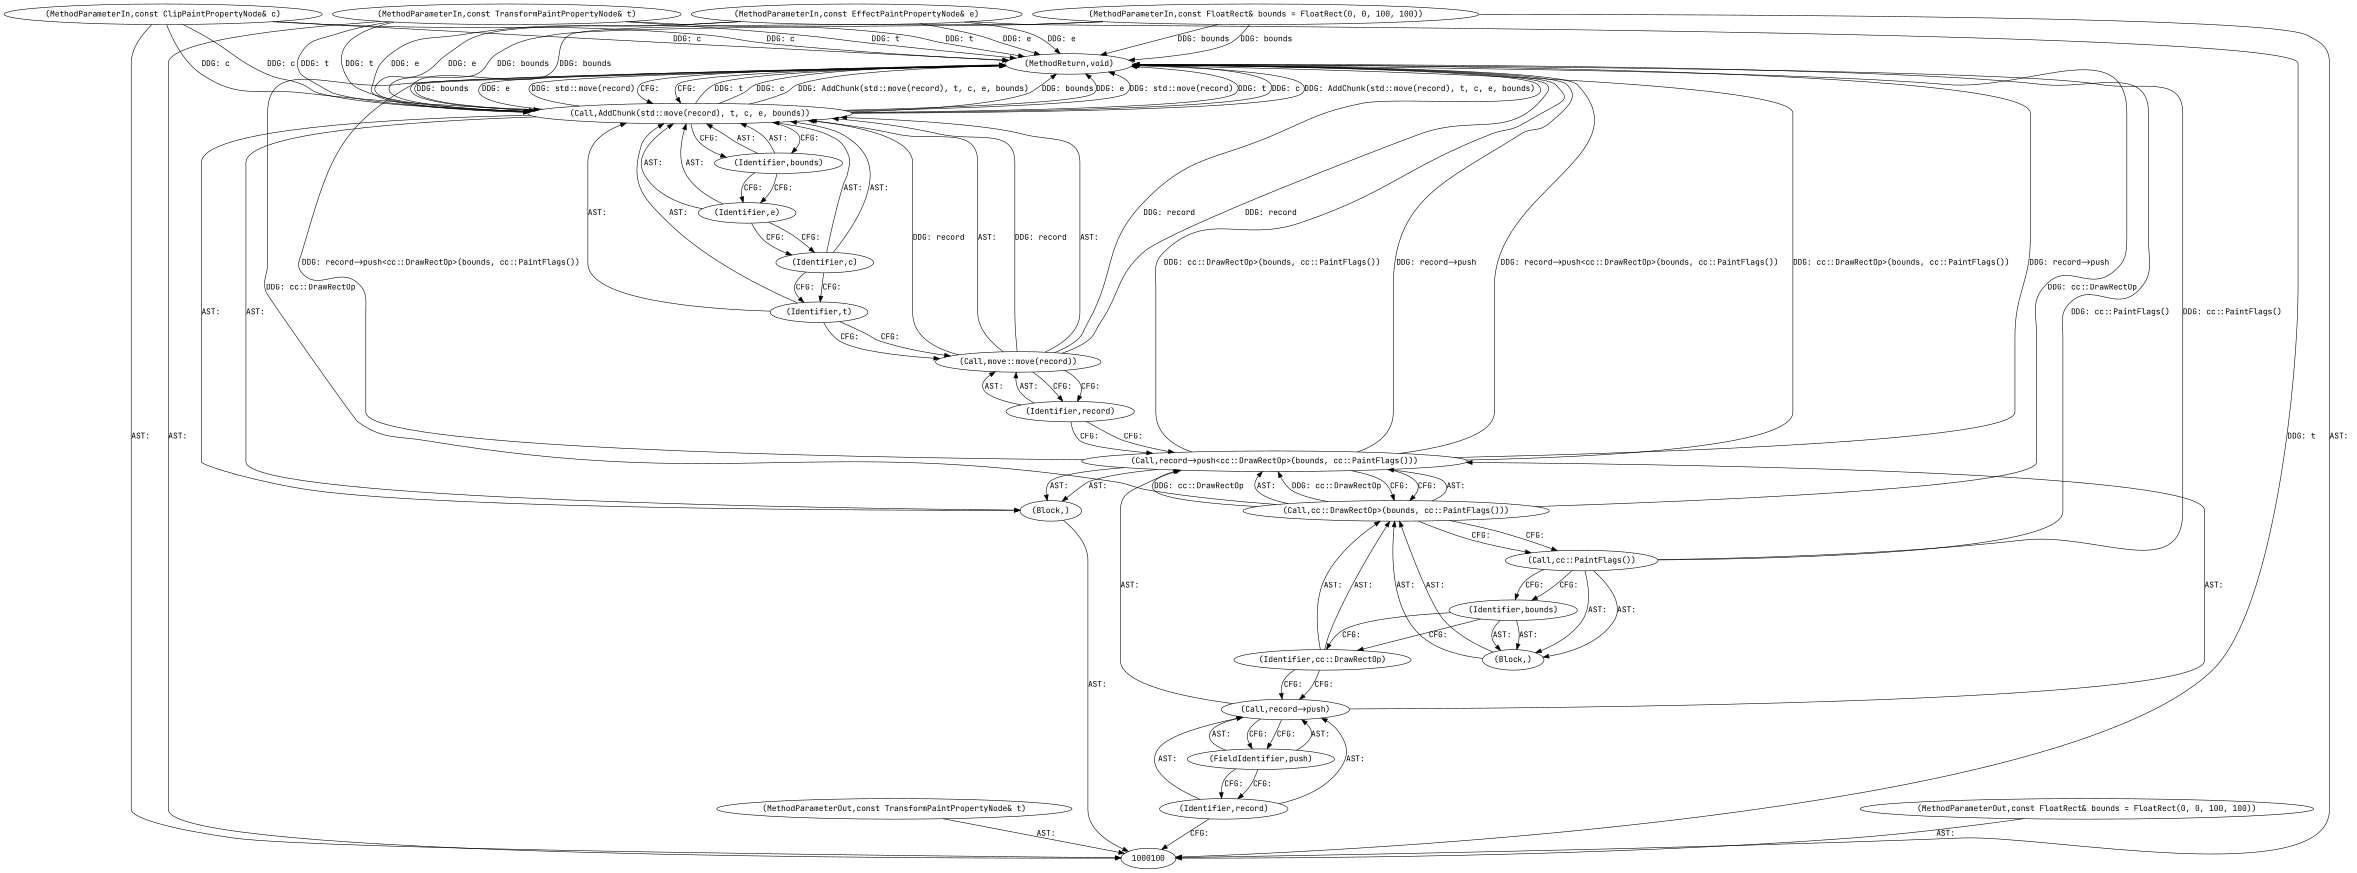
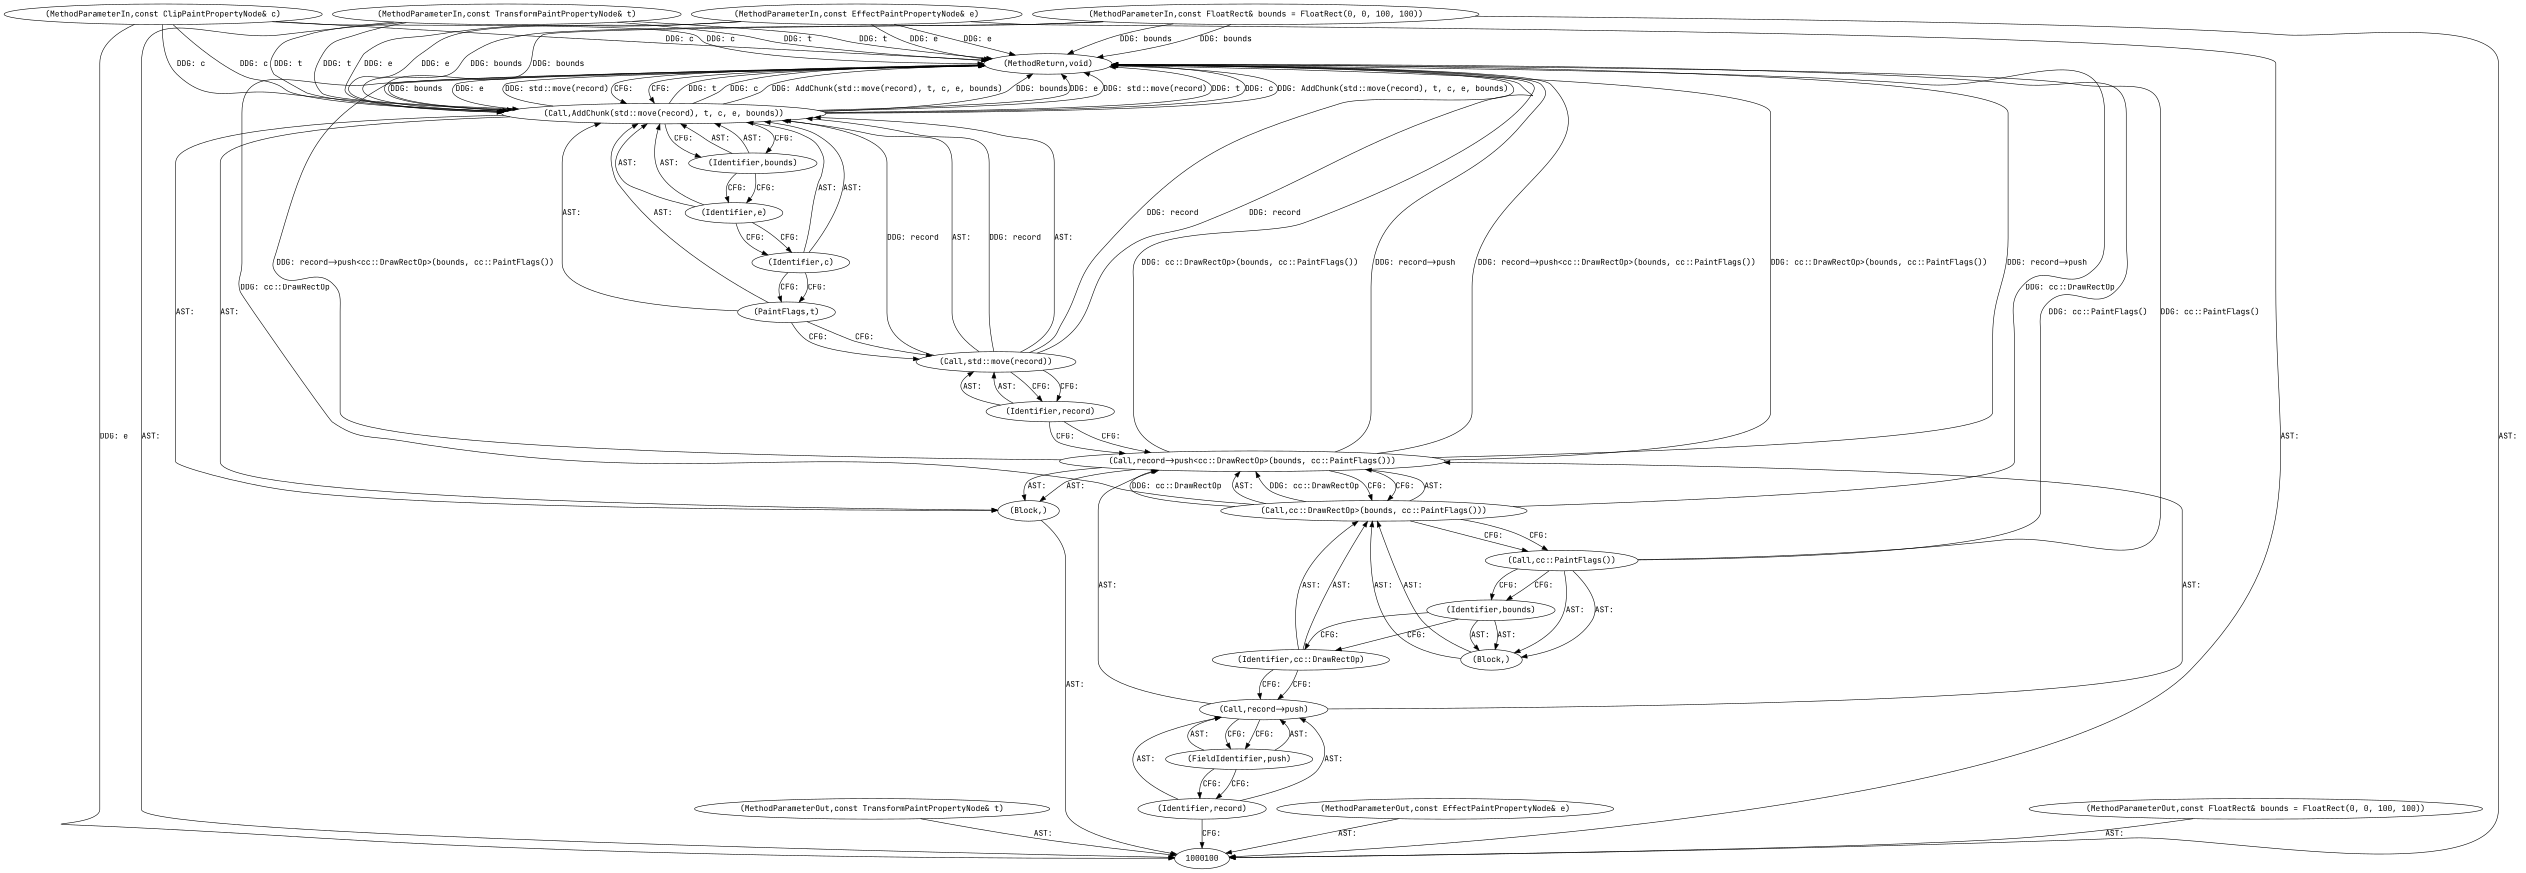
node "(Identifier,t)": label "(Identifier,t)" -> "(PaintFlags,t)"
node "(Call,move::move(record))": label "(Call,move::move(record))" -> "(Call,std::move(record))"
edge "(MethodParameterIn,const ClipPaintPropertyNode& c)" -> "1000100": label "AST: " -> "DDG: e"
edge "(MethodParameterIn,const EffectPaintPropertyNode& e)" -> "1000100": label "DDG: t" -> "AST: "
node "(MethodParameterOut,const EffectPaintPropertyNode& e)": added
